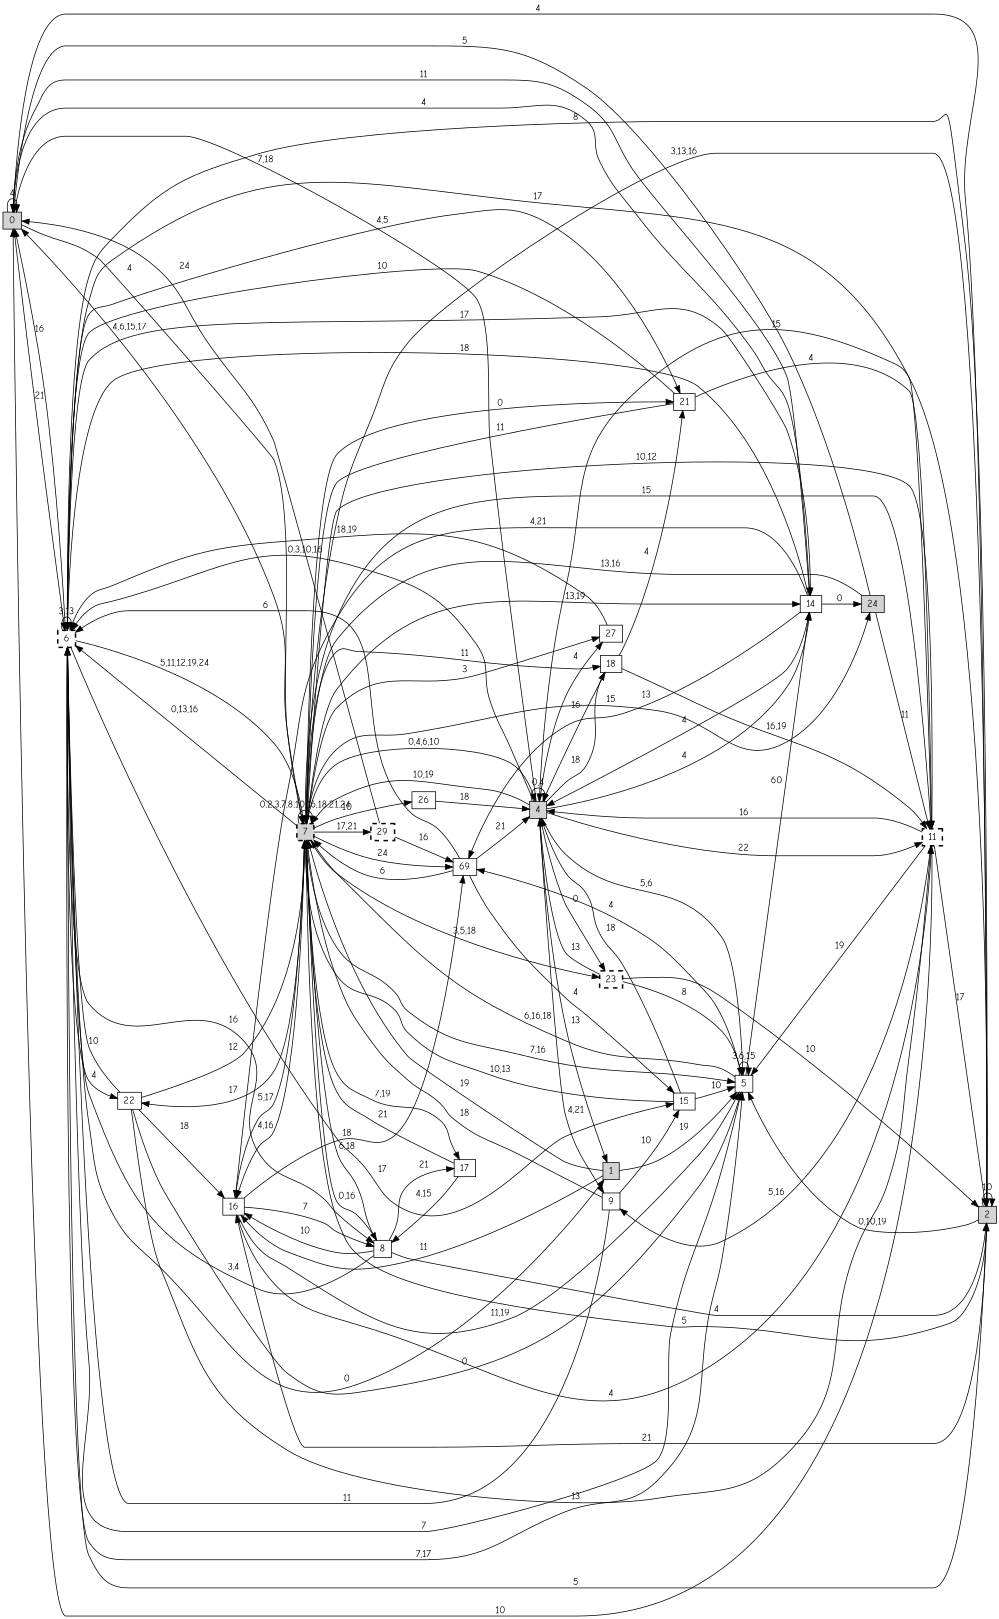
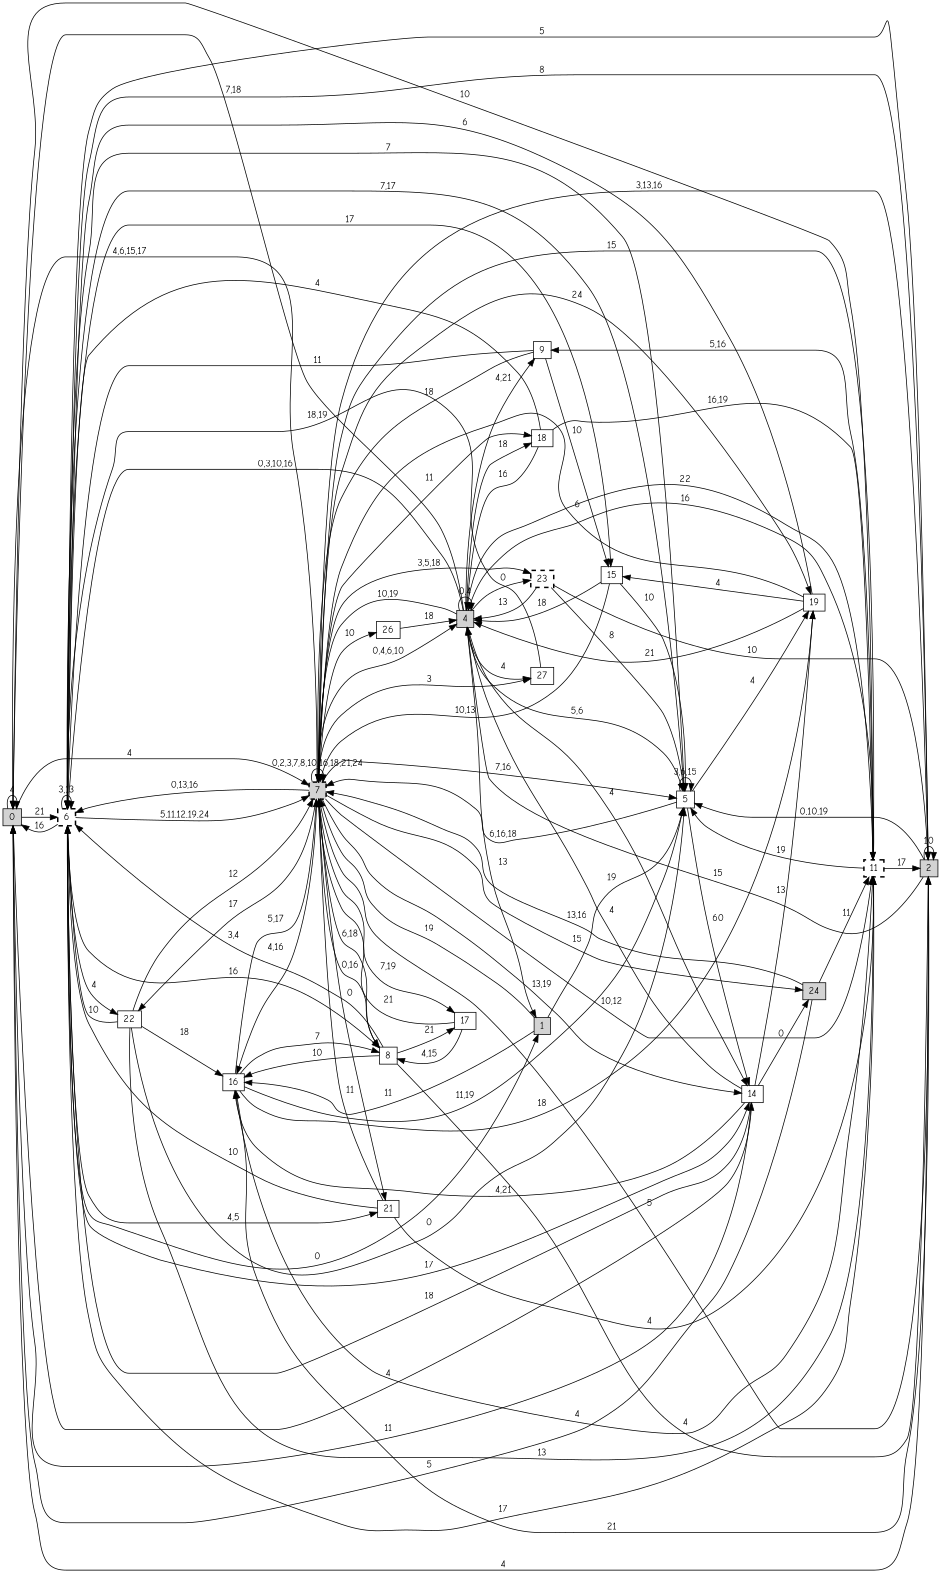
edge "18" -> "21": now "18" -> "6"
node "29": removed
node "69": label "69" -> "19"
